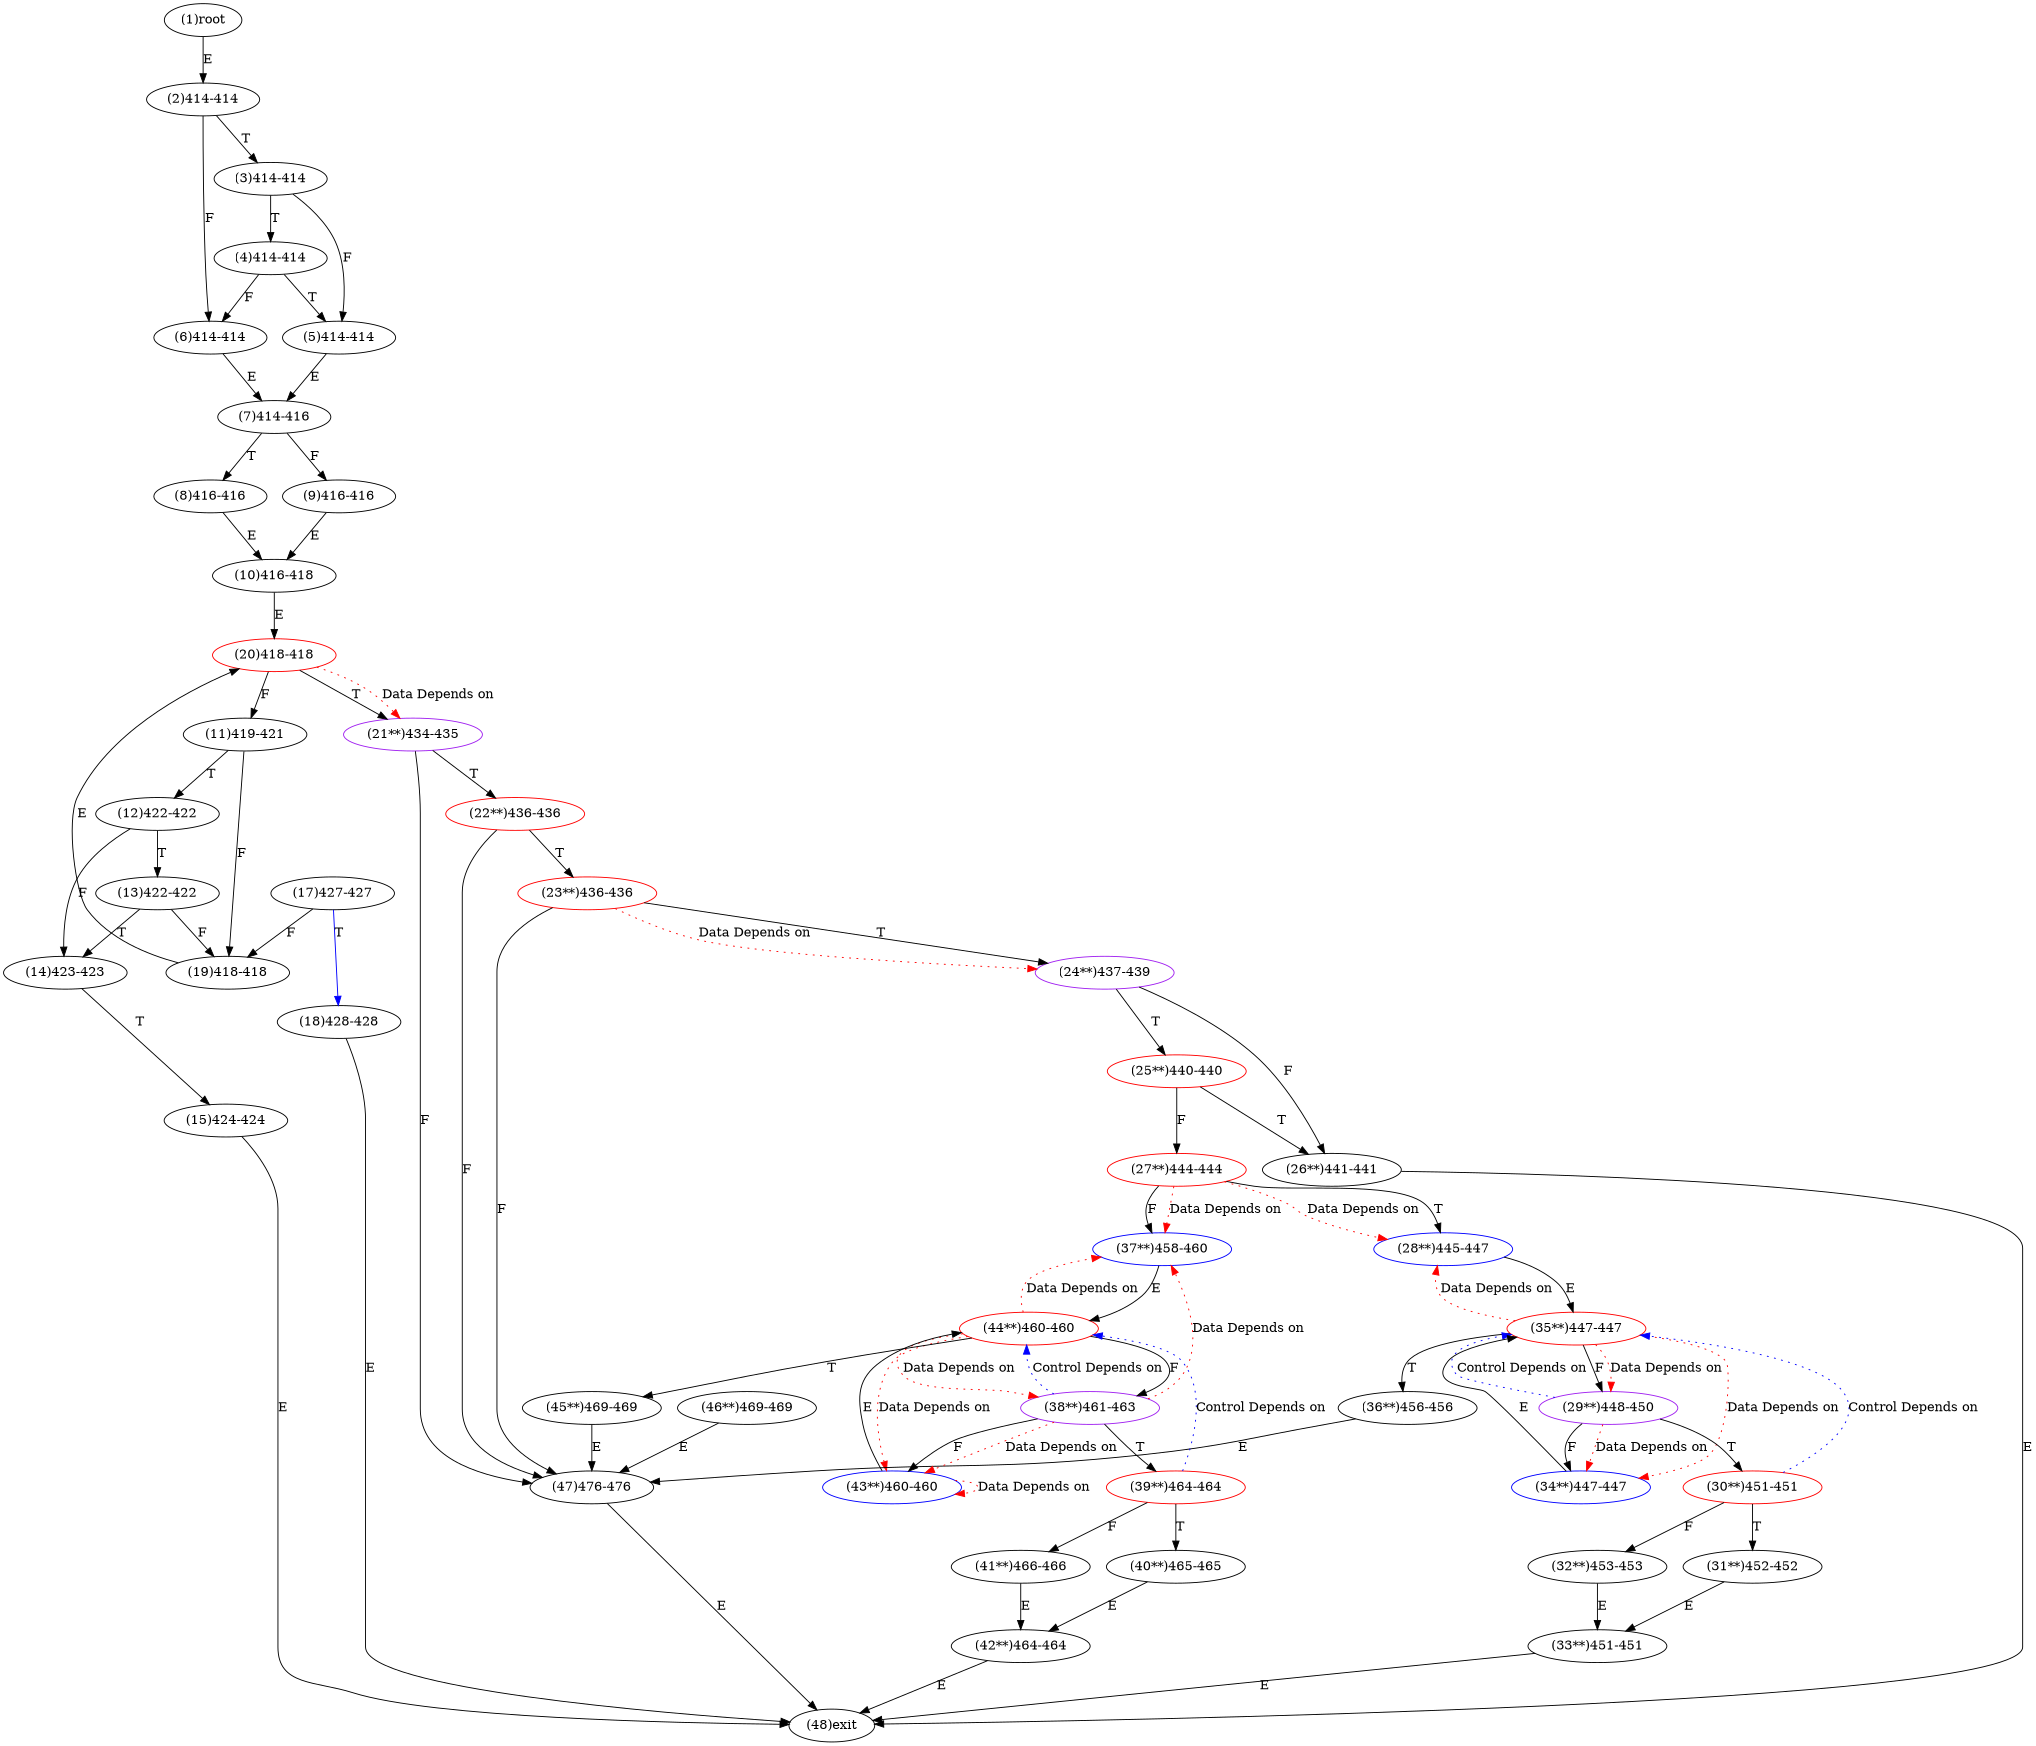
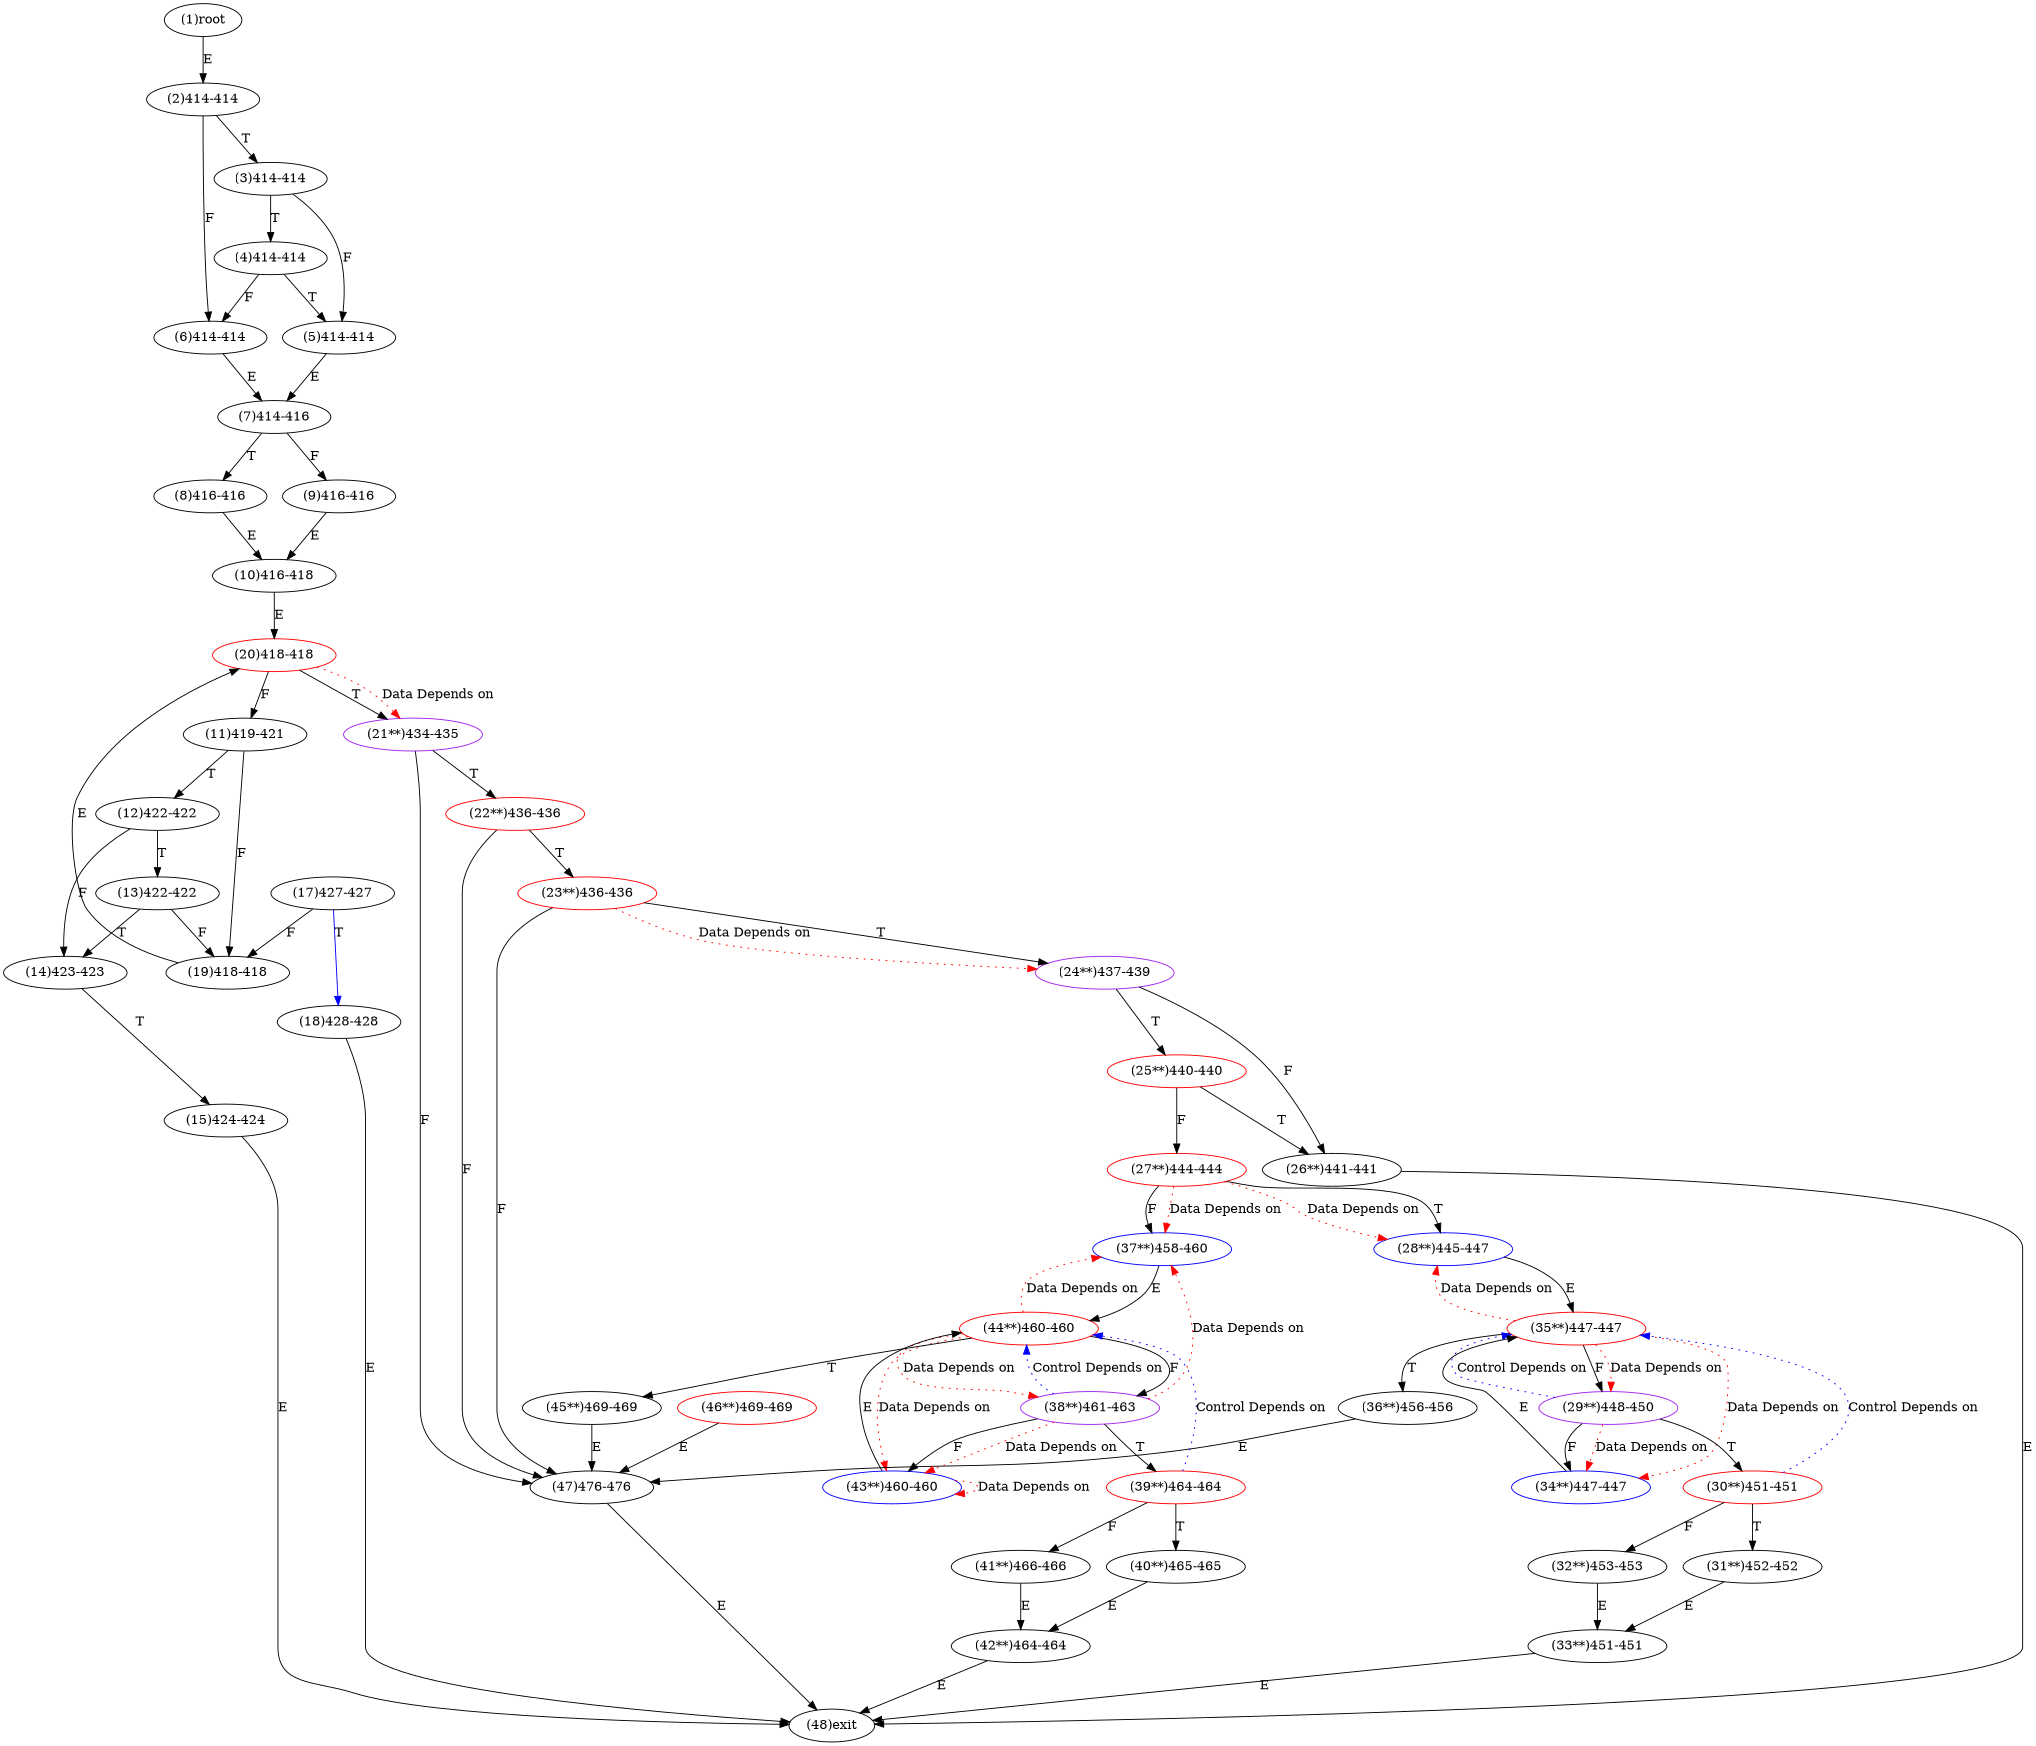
node "(46**)469-469": color black -> red
